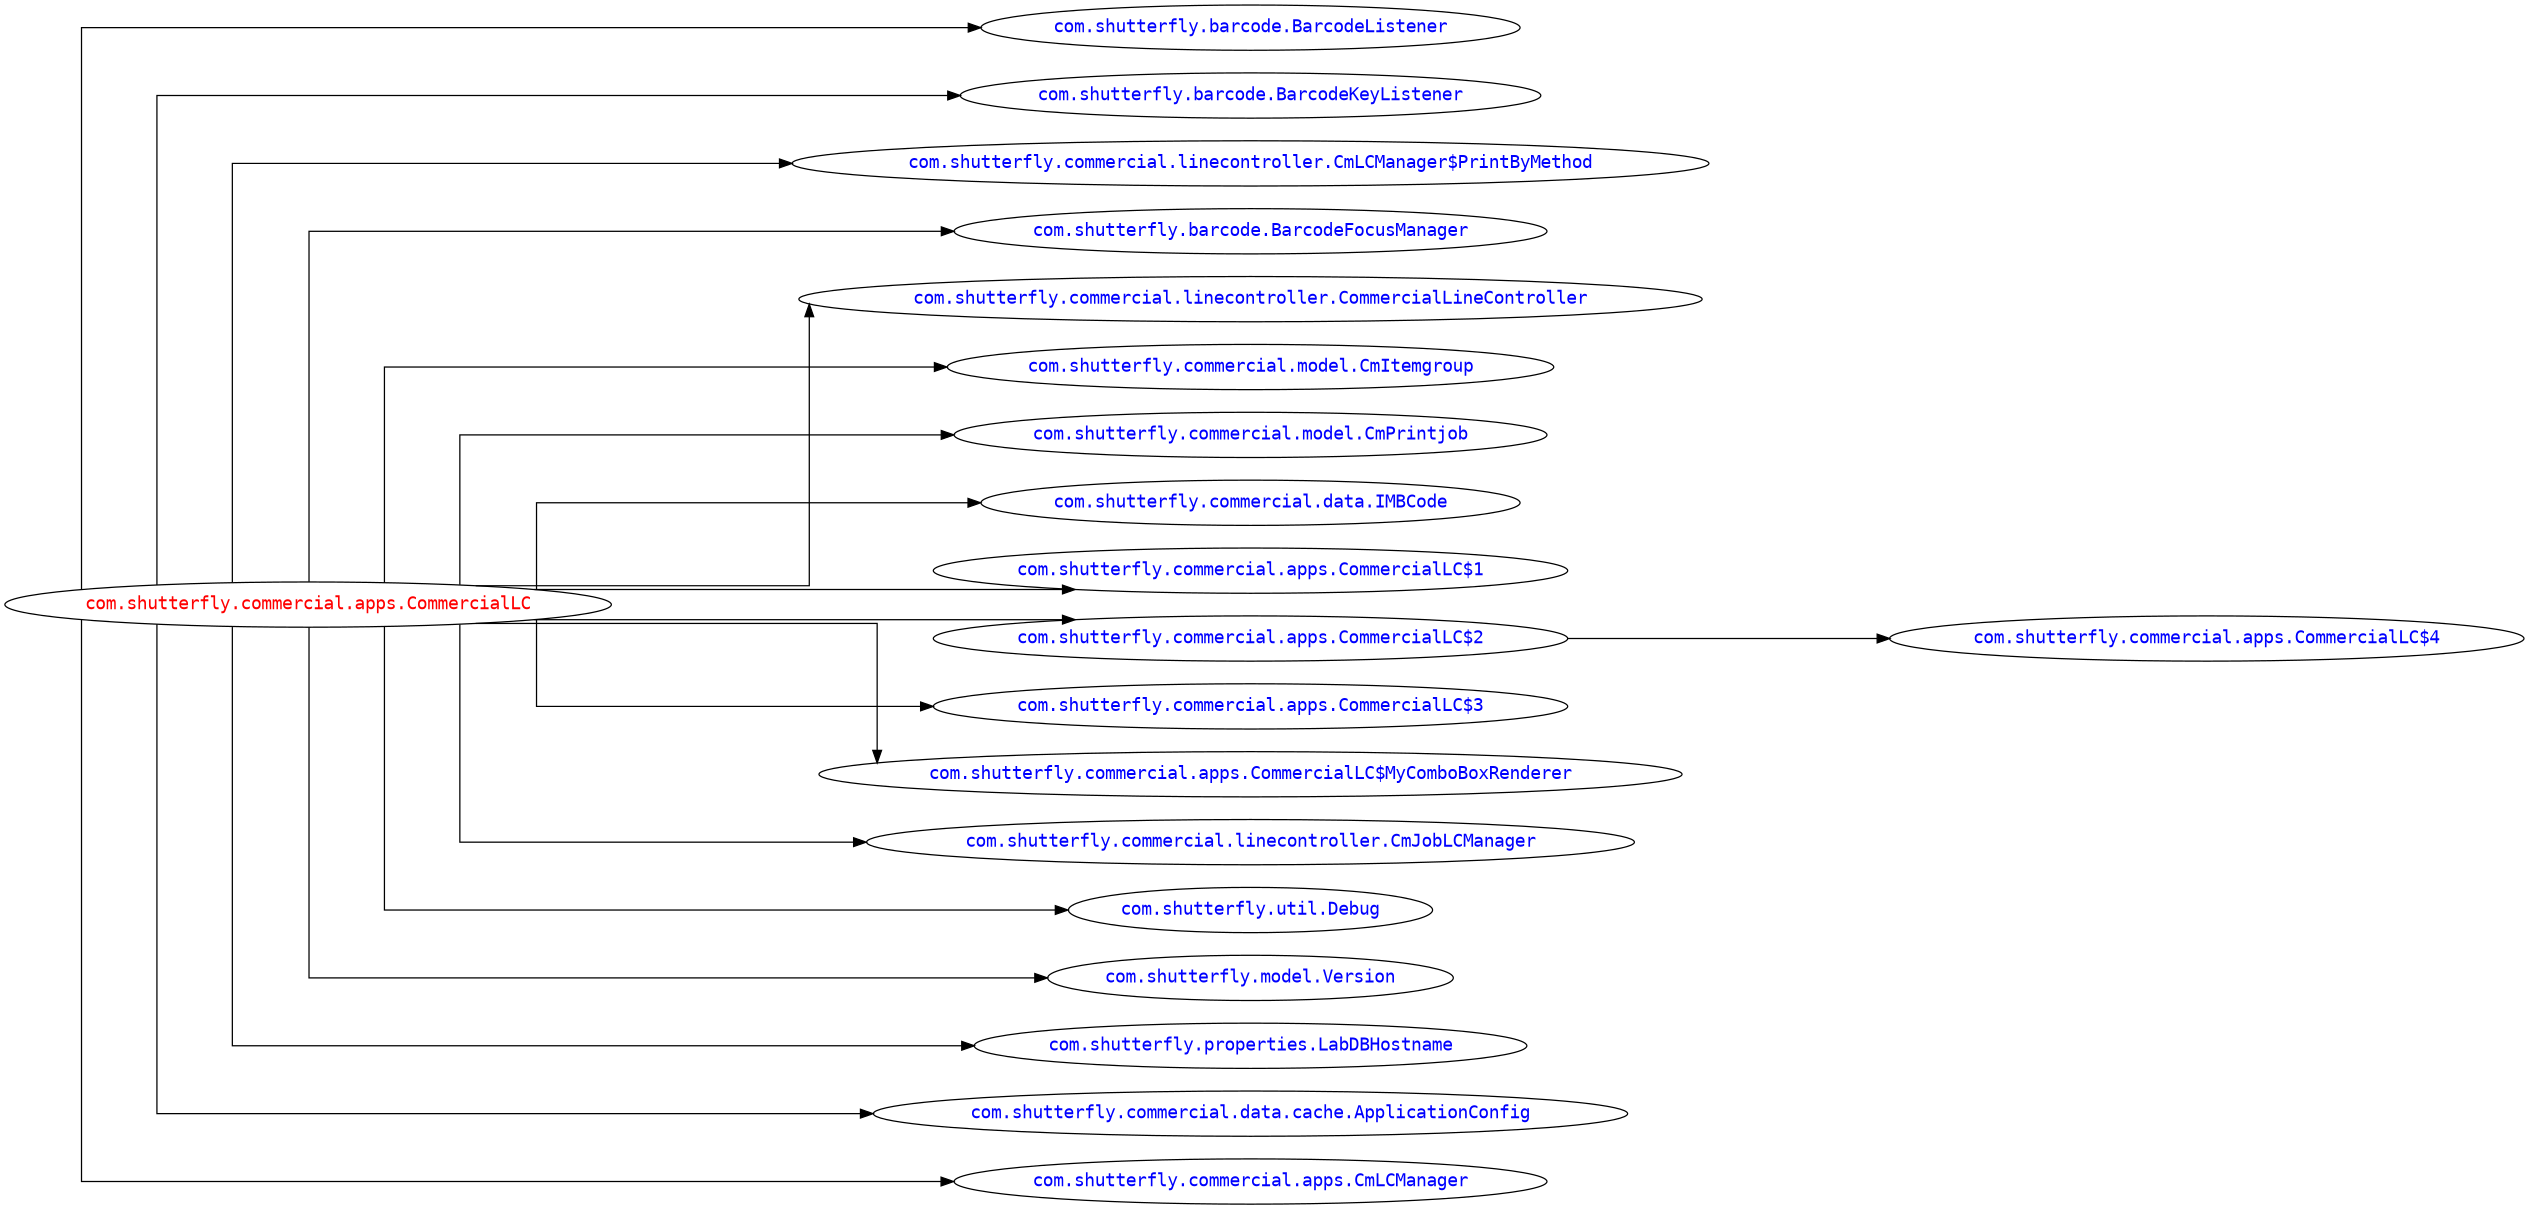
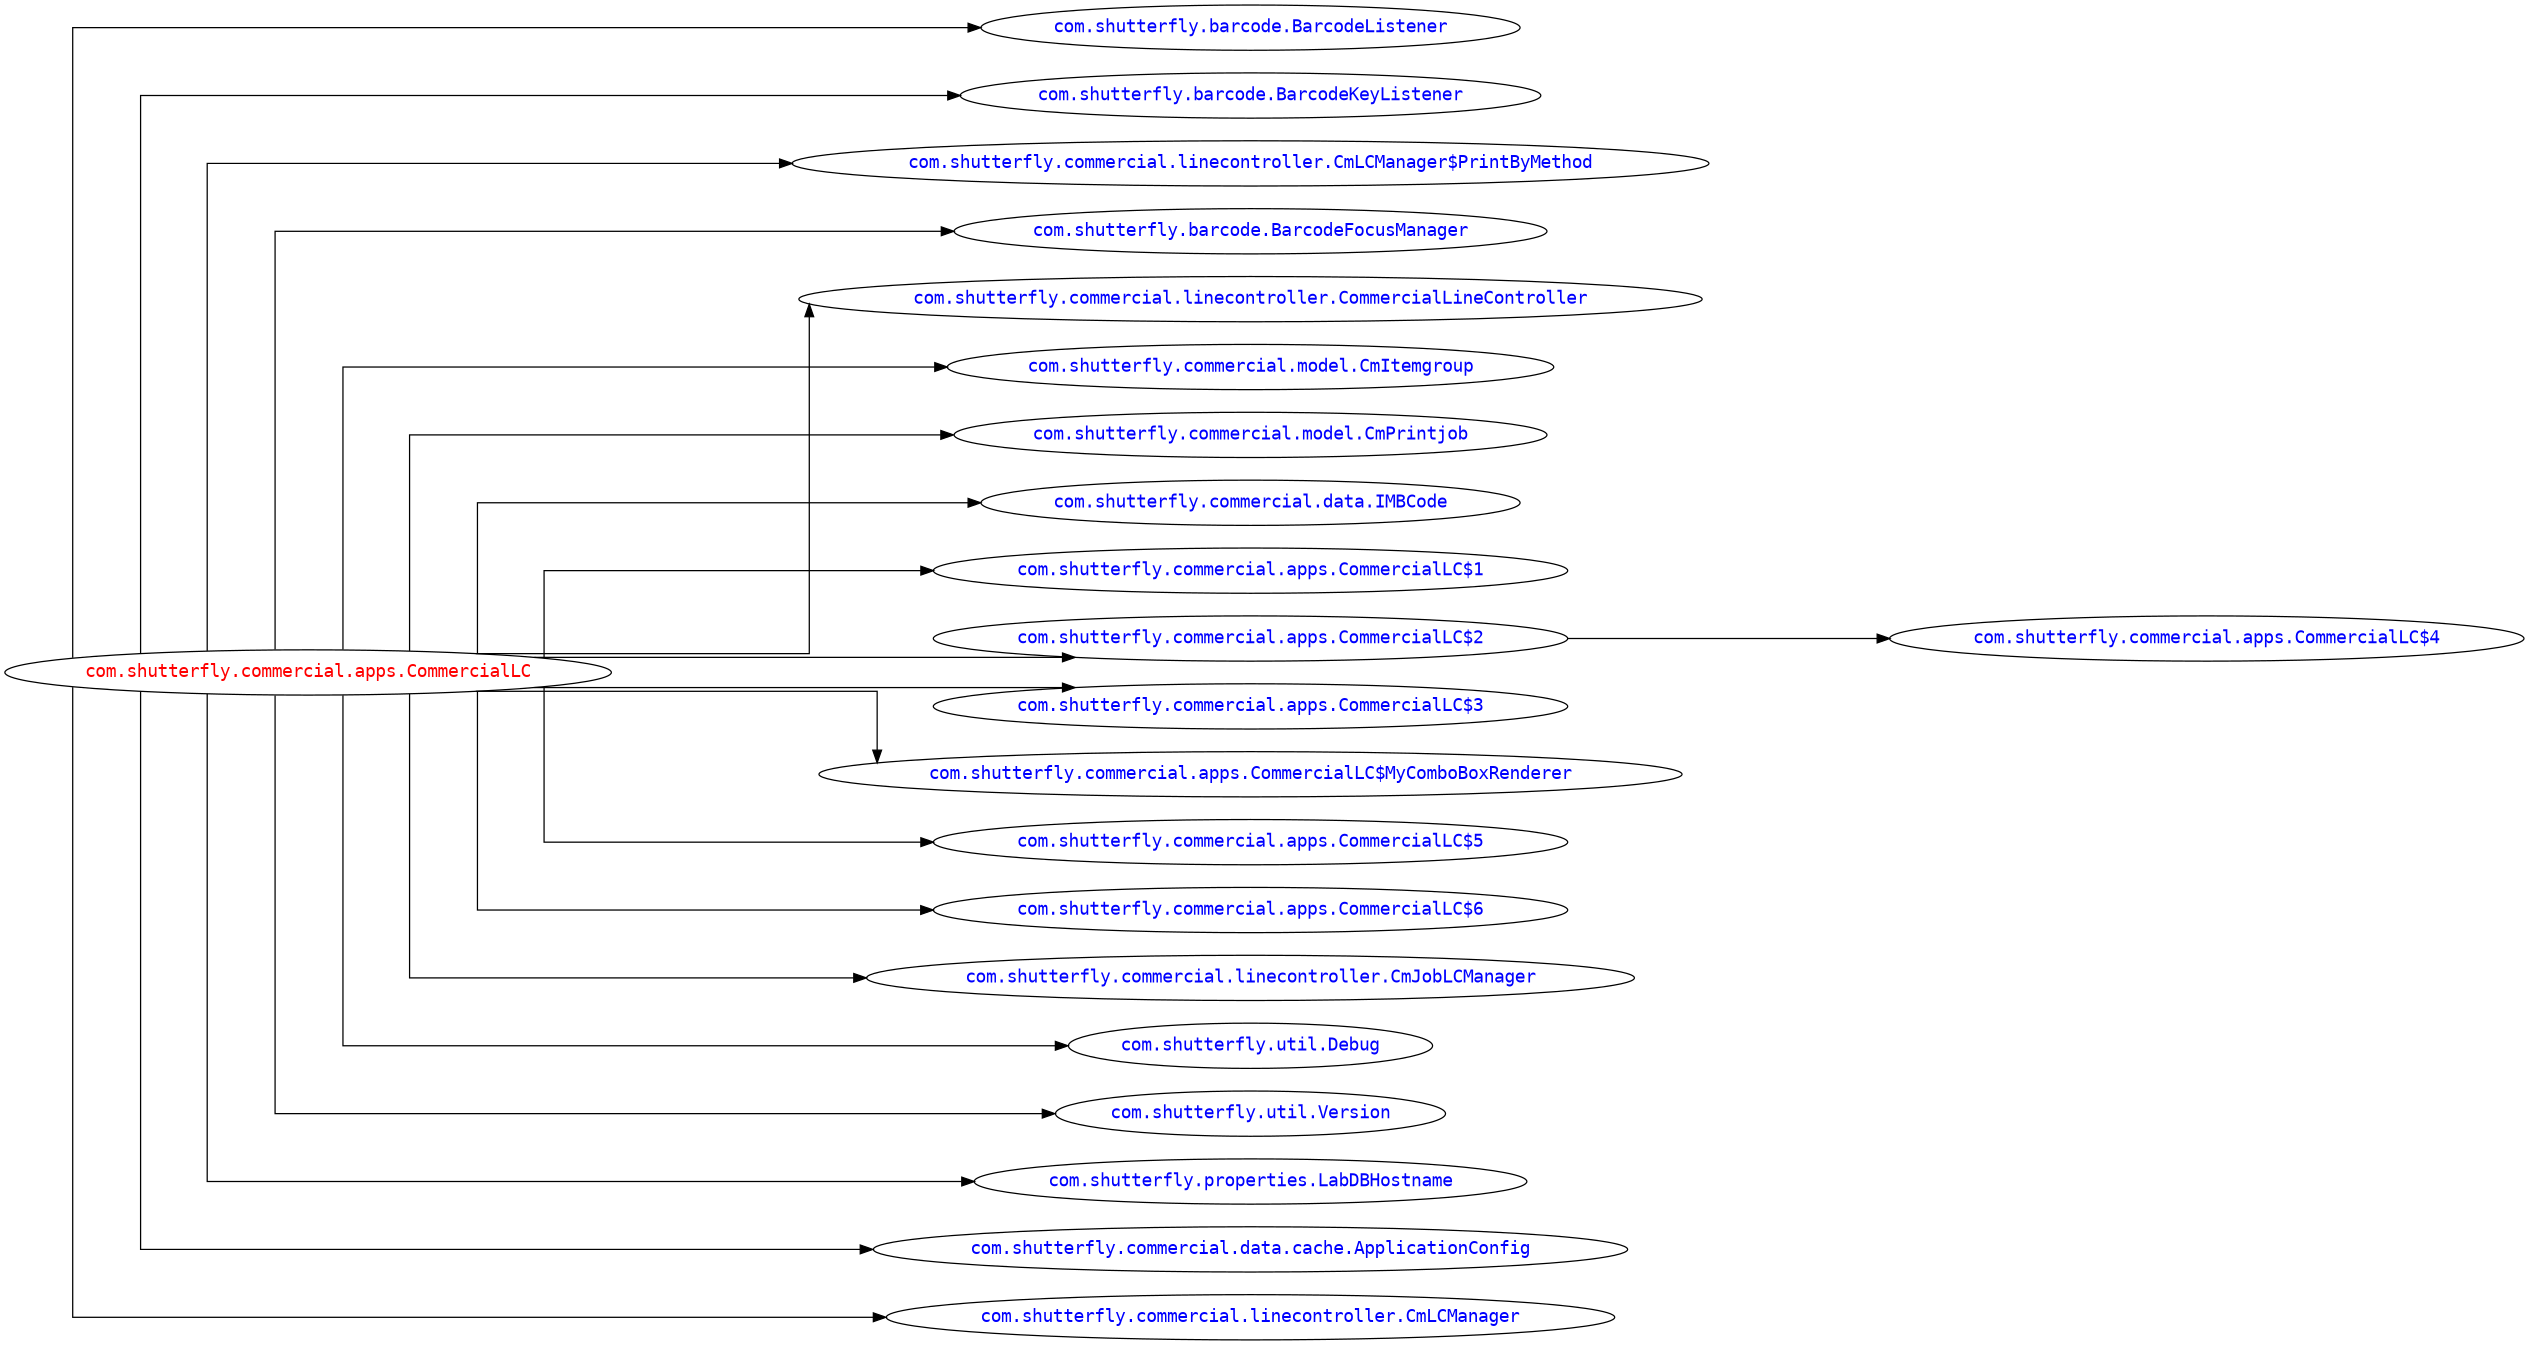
node "com.shutterfly.commercial.apps.CommercialLC$5": added
node "com.shutterfly.commercial.apps.CommercialLC$6": added
node "com.shutterfly.model.Version": label "com.shutterfly.model.Version" -> "com.shutterfly.util.Version"
node "com.shutterfly.commercial.apps.CmLCManager": label "com.shutterfly.commercial.apps.CmLCManager" -> "com.shutterfly.commercial.linecontroller.CmLCManager"
